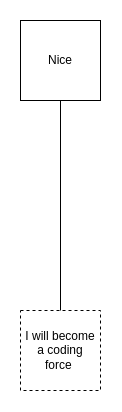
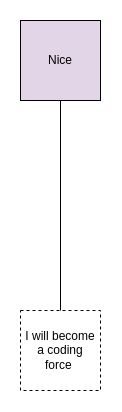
node "Nice": fillcolor #ffffff -> #e1d5e7
